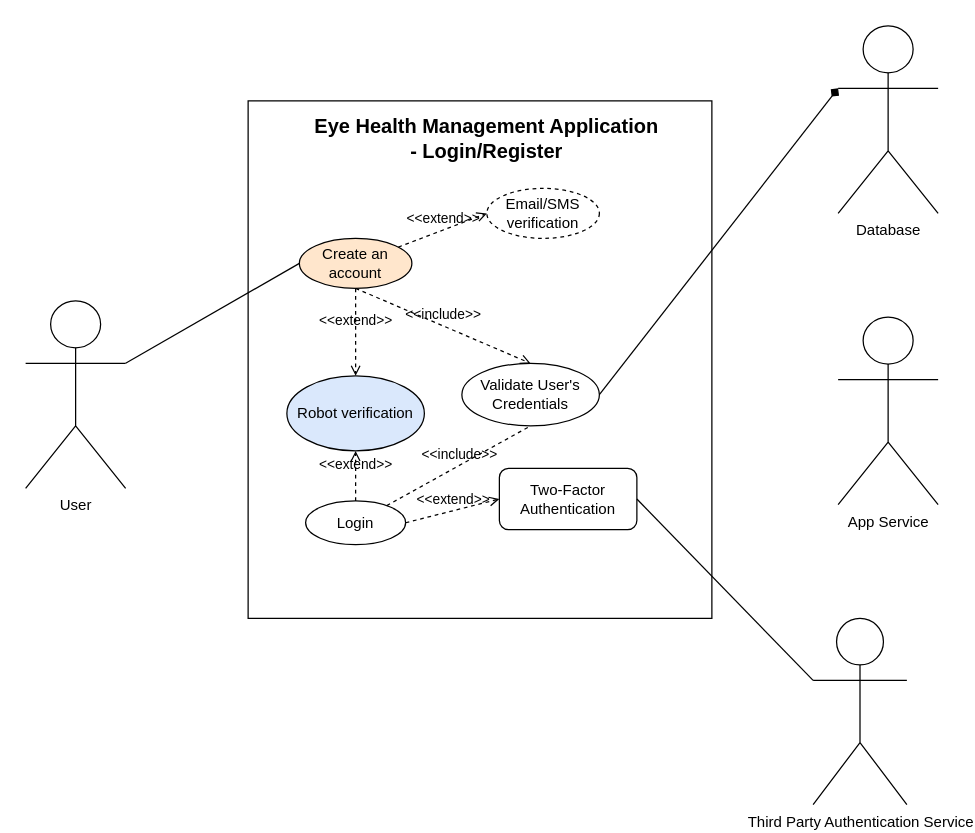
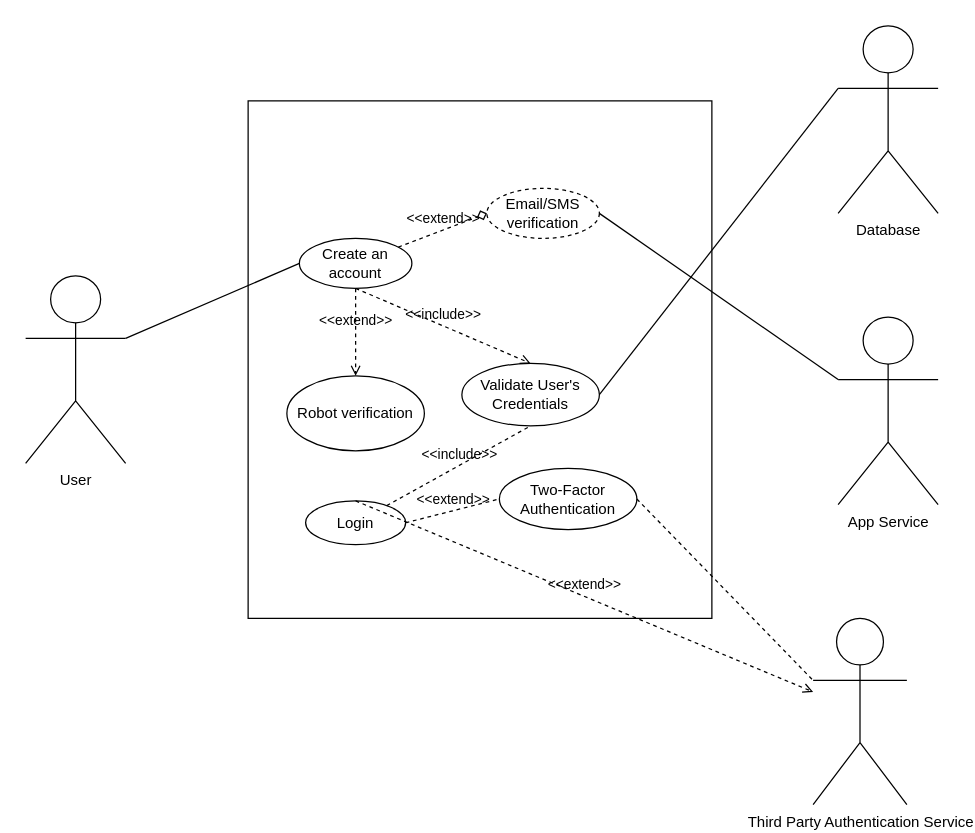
edge "Validate User's Credentials" -> "Database": arrowhead diamond -> none
node "Eye Health Management Application - Login/Register": removed
edge "Create an account" -> "Email/SMS verification": arrowhead open -> diamond
node "Create an account": fillcolor #ffe6cc -> #ffffff
edge "Email/SMS verification" -- "App Service": added
node "User": moved (76, 394) -> (76, 369)
node "Robot verification": fillcolor #dae8fc -> #ffffff
edge "Login" -> "Robot verification": now "Login" -> "Third Party Authentication Service"
node "Two-Factor Authentication": shape rounded rectangle -> ellipse
edge "Login" -> "Two-Factor Authentication": arrowhead open -> none
edge "Two-Factor Authentication" -- "Third Party Authentication Service": style solid -> dashed
